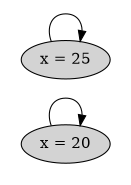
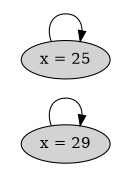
node "x = 20": label "x = 20" -> "x = 29"
